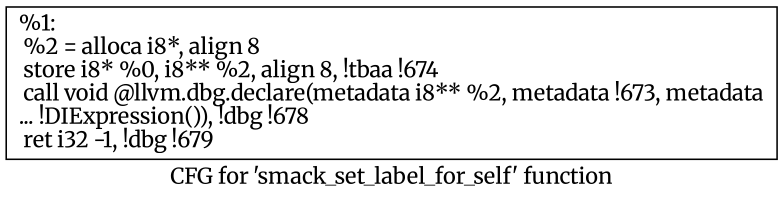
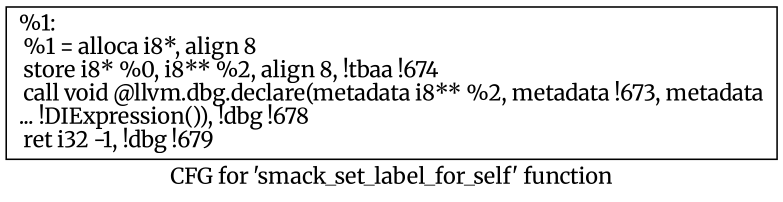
node "%1:": text "%2 = alloca i8*, align 8" -> "%1 = alloca i8*, align 8"
